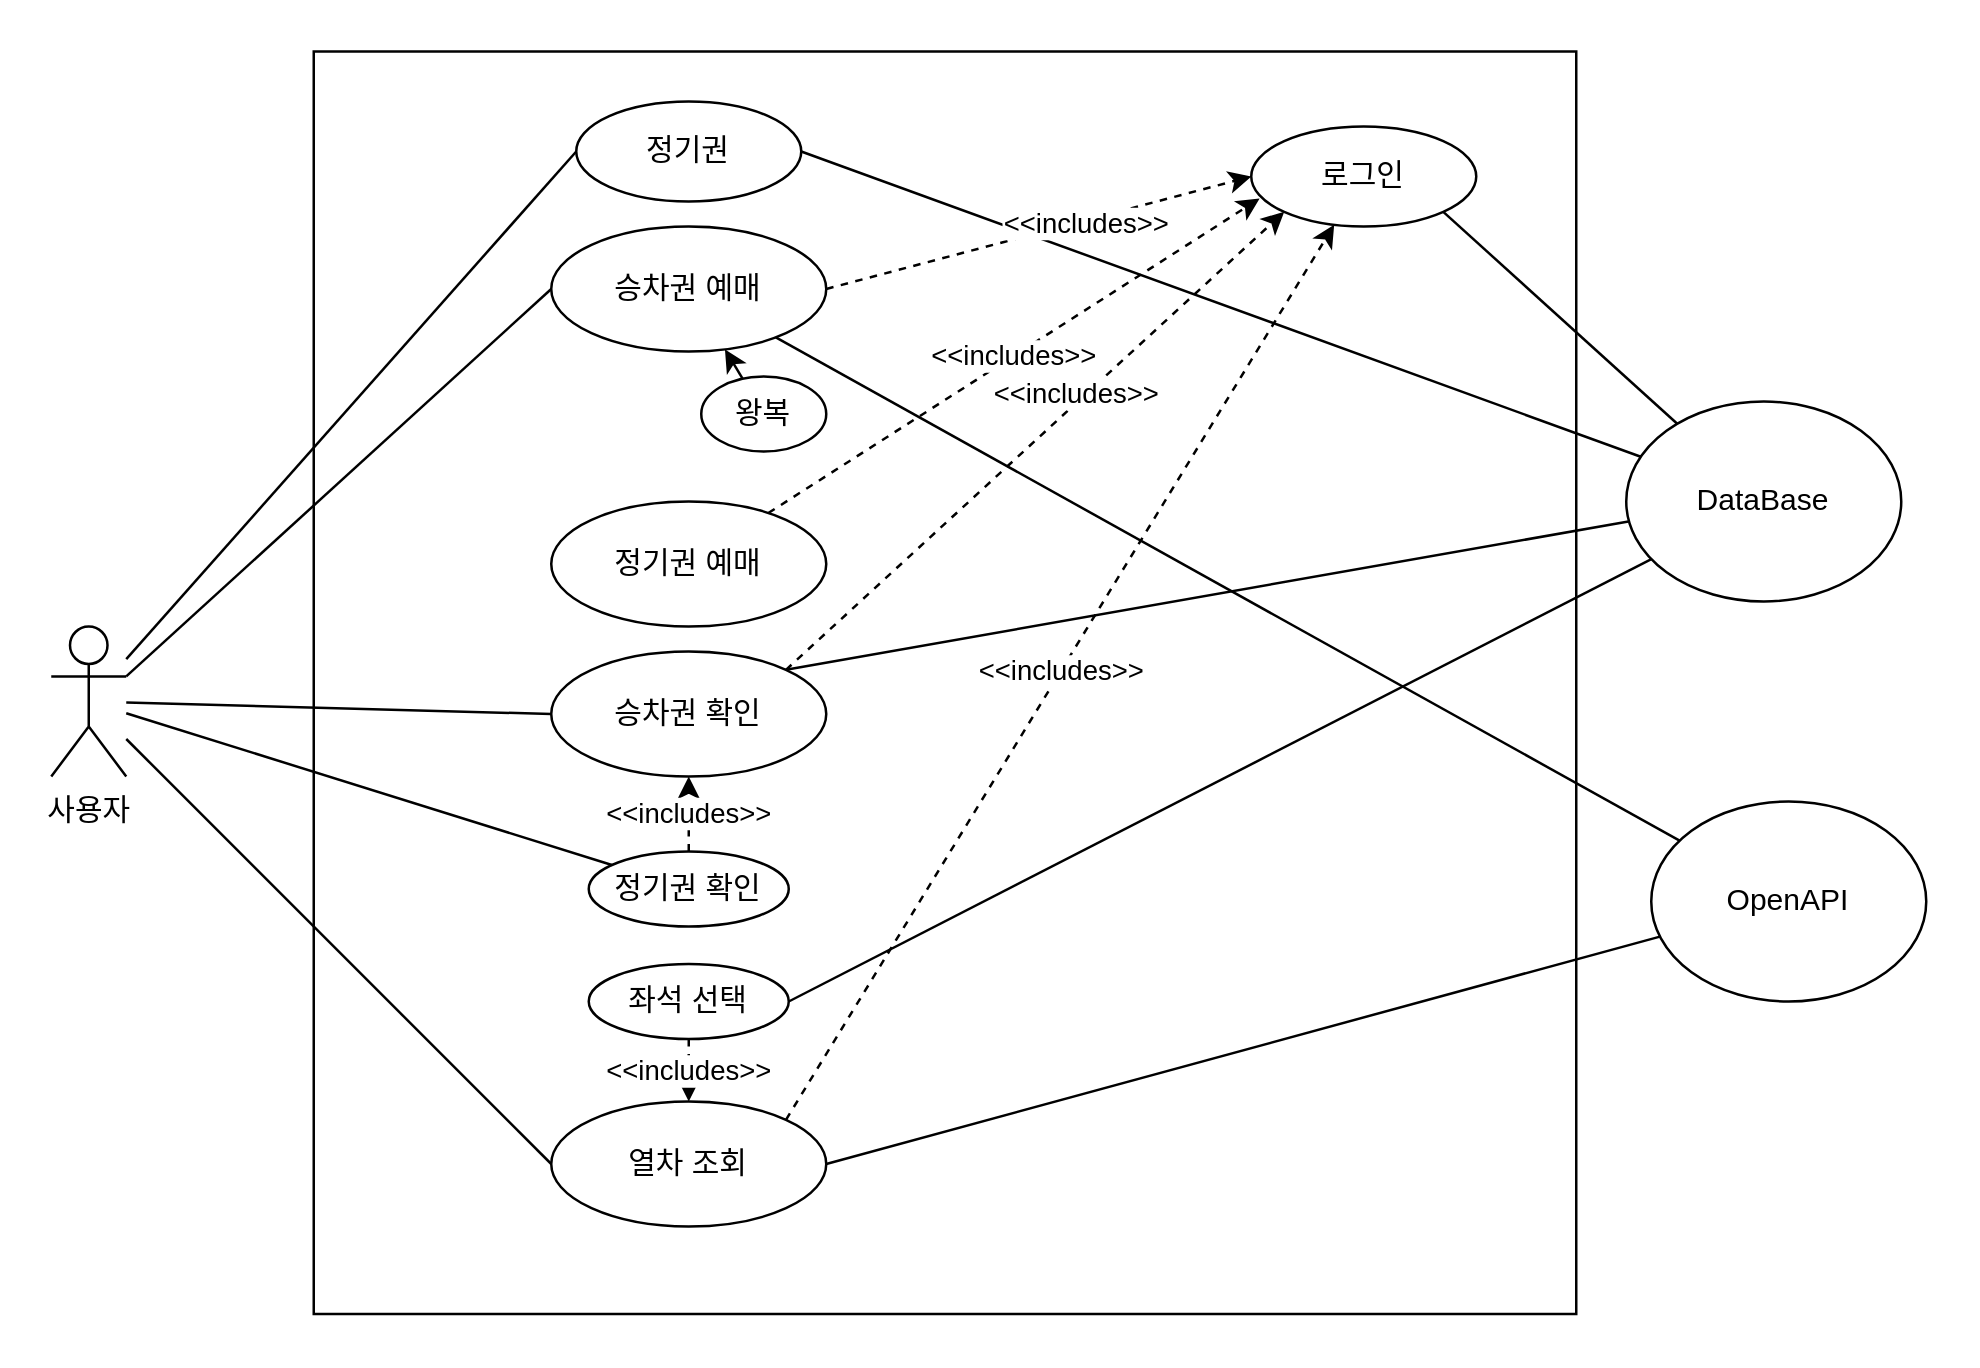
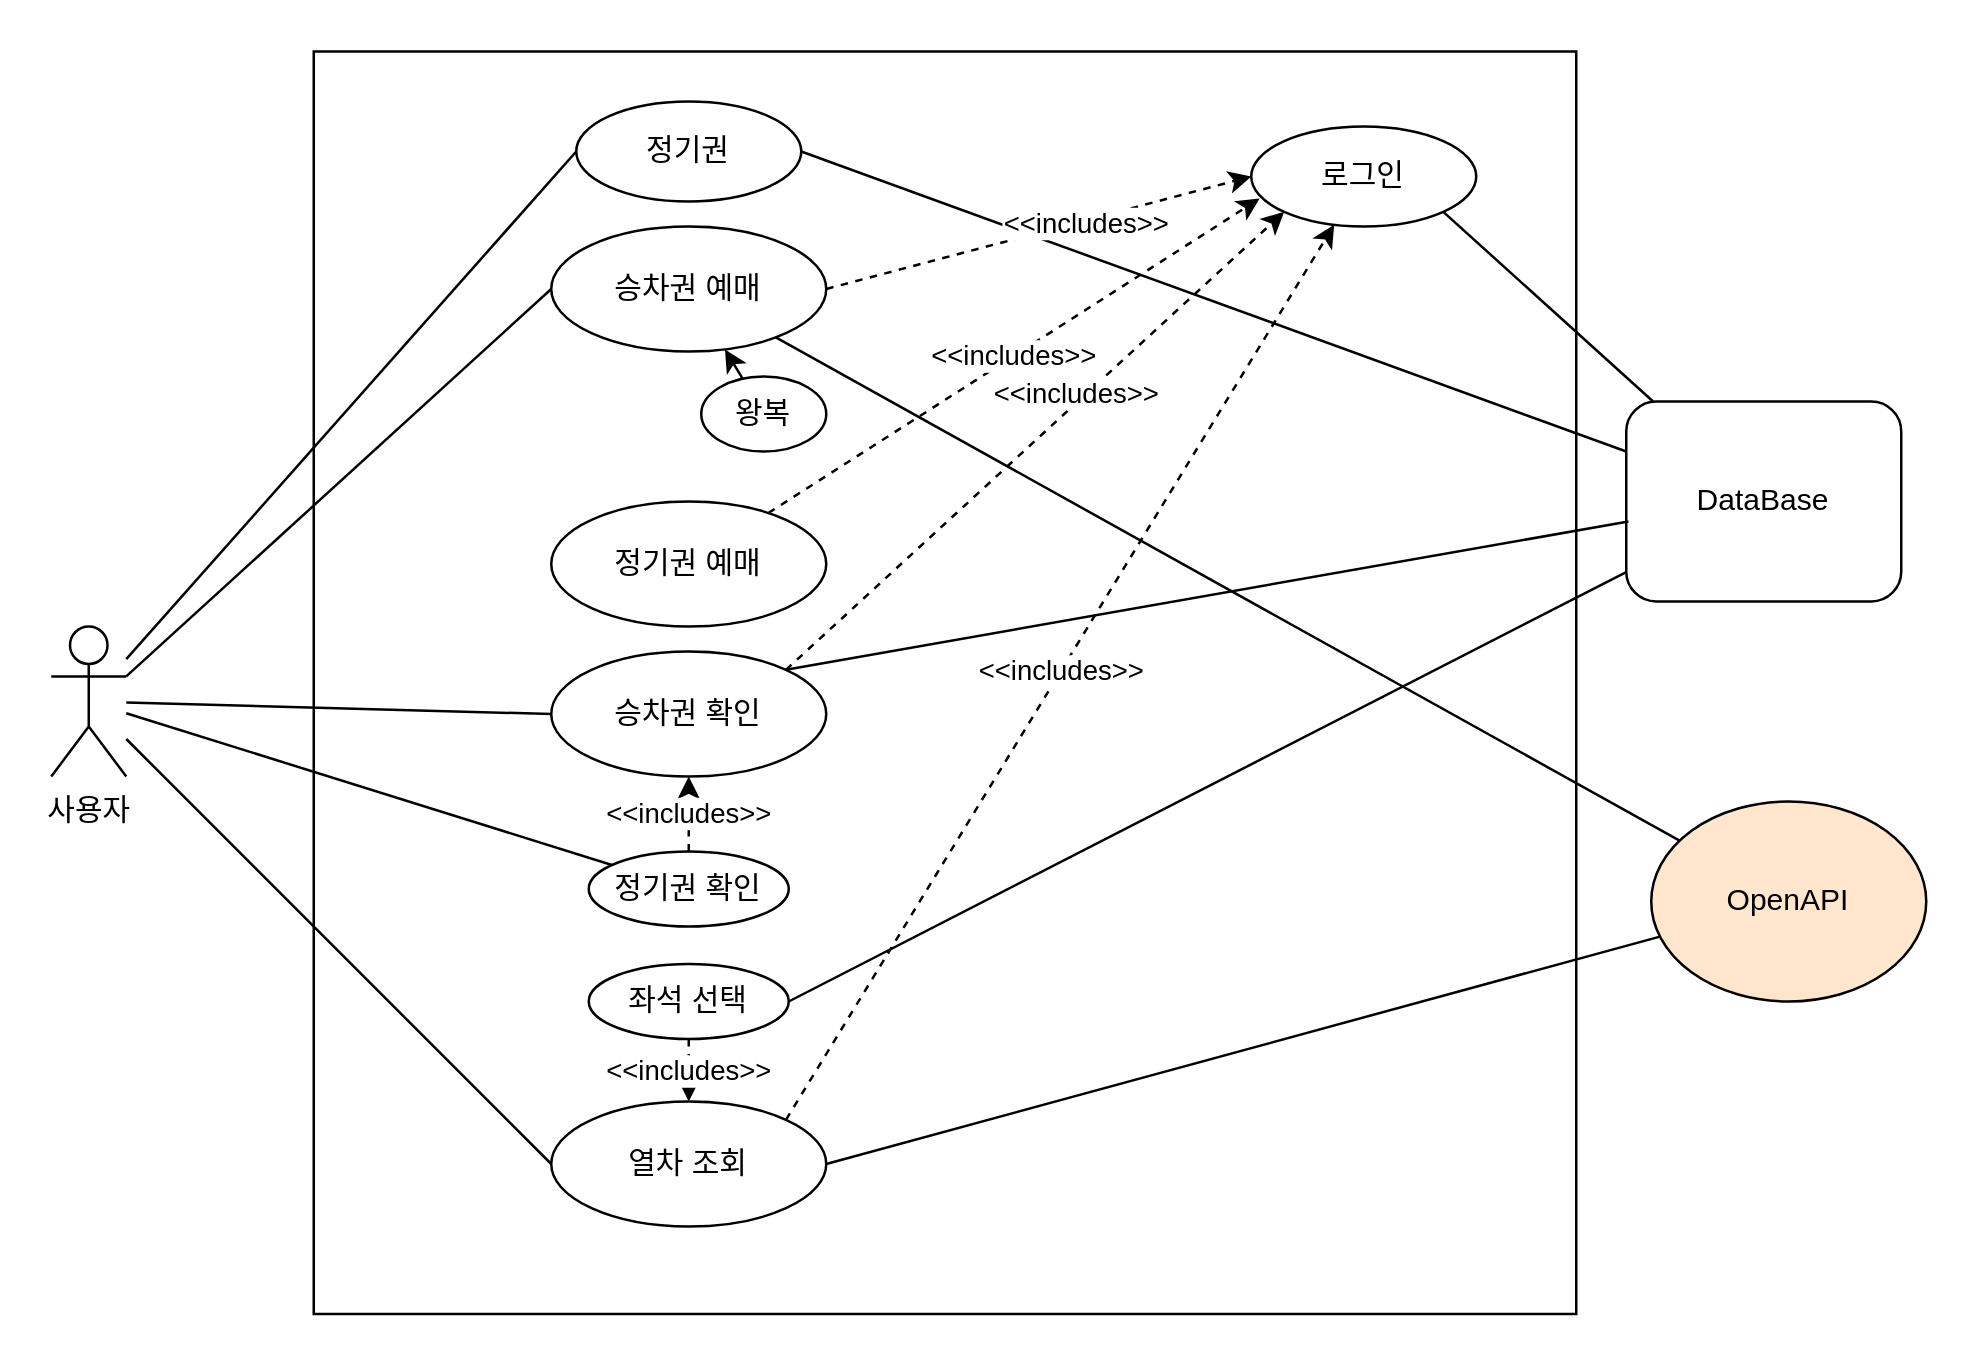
node "DataBase": shape ellipse -> rounded rectangle
node "OpenAPI": fillcolor #ffffff -> #ffe6cc
